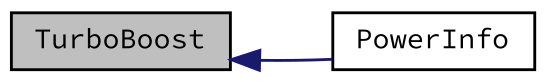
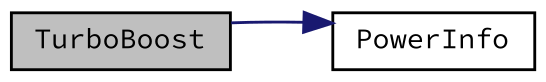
edge "PowerInfo" -> "TurboBoost": reversed
